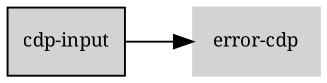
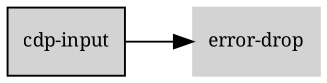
node "error-cdp": label "error-cdp" -> "error-drop"
